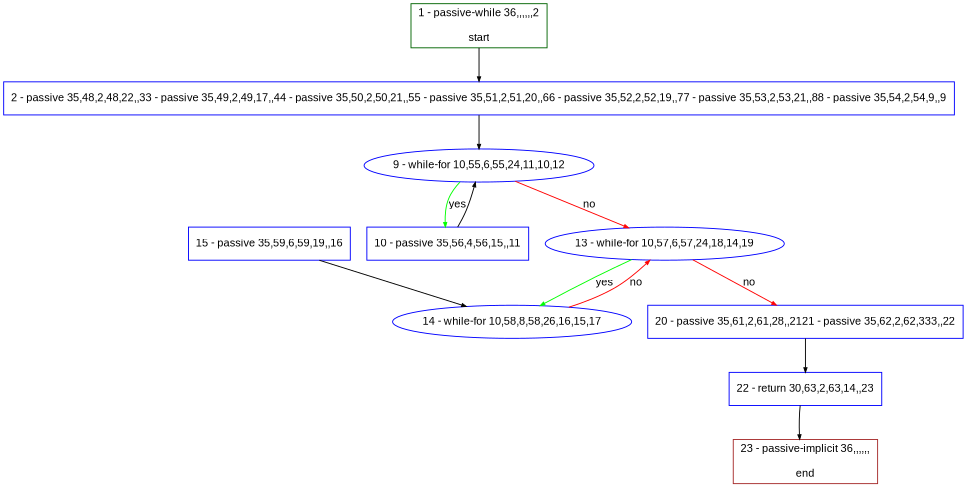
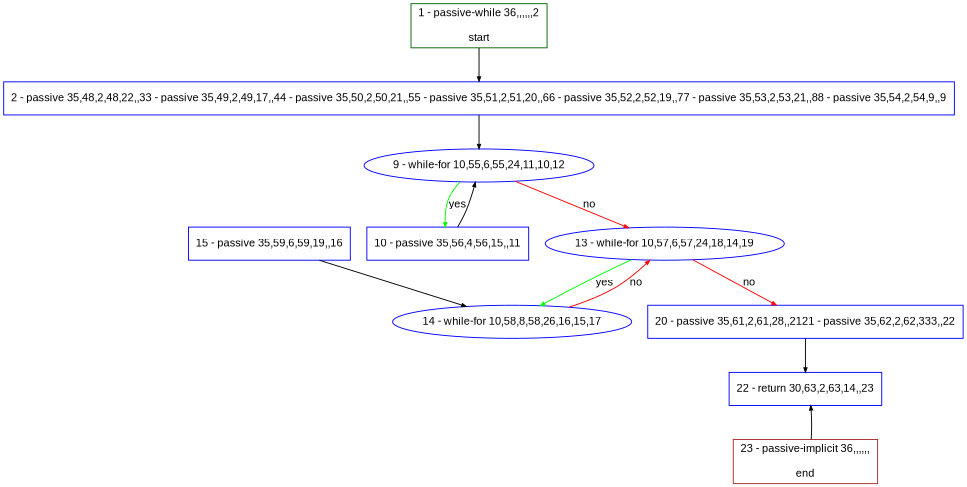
edge "22 - return 30,63,2,63,14,,23" -> "23 - passive-implicit 36,,,,,, end": reversed
